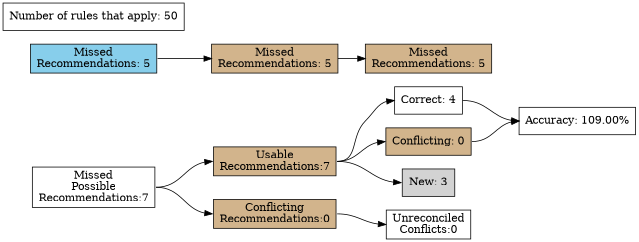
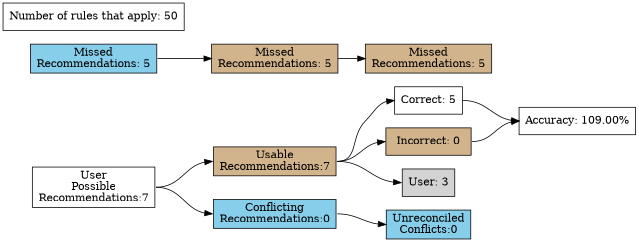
node "Correct: 4": label "Correct: 4" -> "Correct: 5"
node "Conflicting: 0": label "Conflicting: 0" -> "Incorrect: 0"
node "New: 3": label "New: 3" -> "User: 3"
node "Missed Possible Recommendations:7": label "Missed Possible Recommendations:7" -> "User Possible Recommendations:7"
node "Conflicting Recommendations:0": fillcolor tan -> skyblue
node "Unreconciled Conflicts:0": fillcolor white -> skyblue
